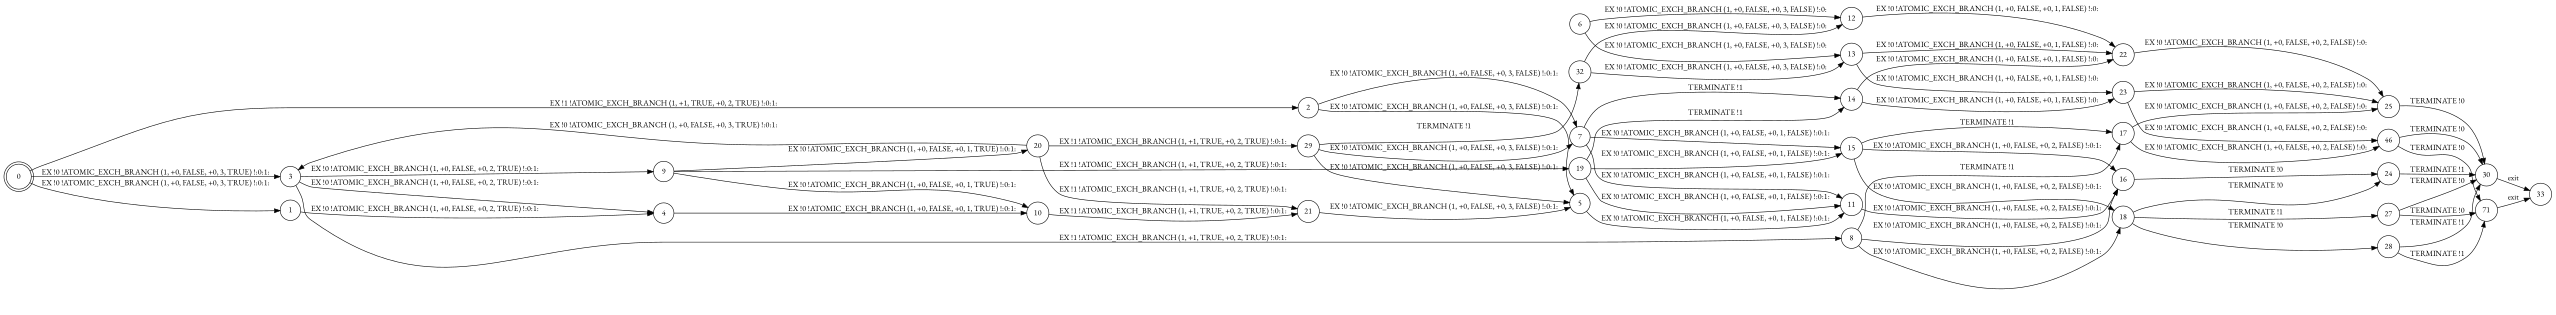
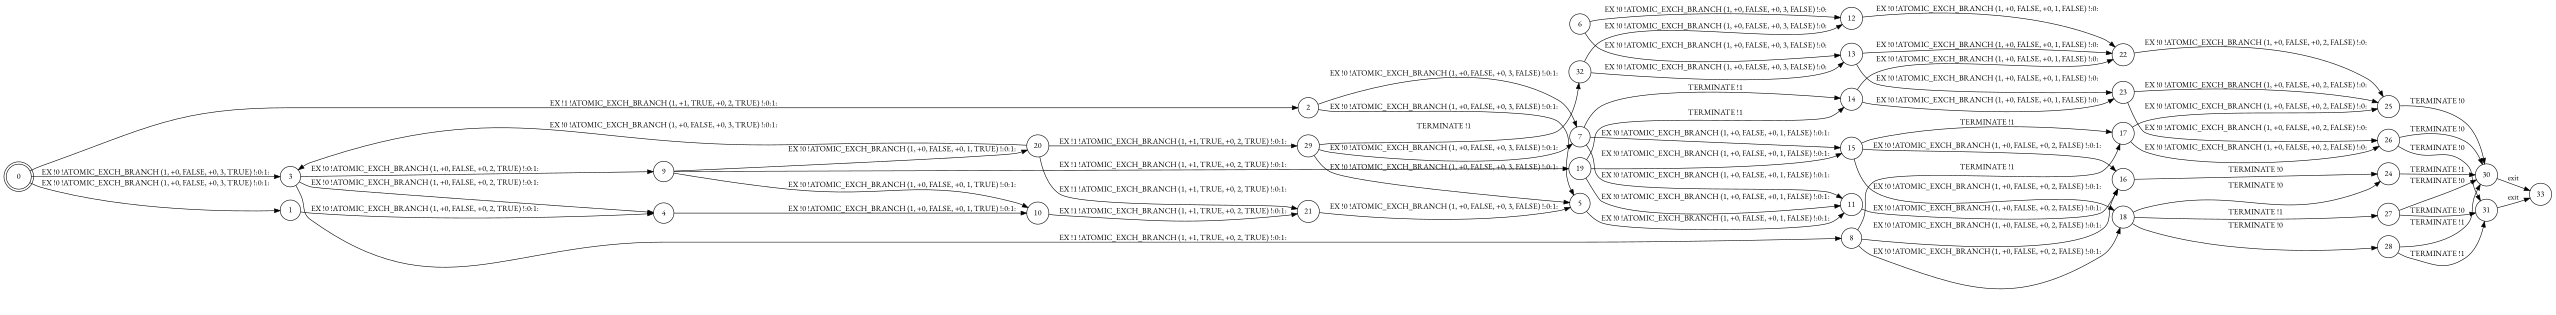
node "46": label "46" -> "26"
node "71": label "71" -> "31"
